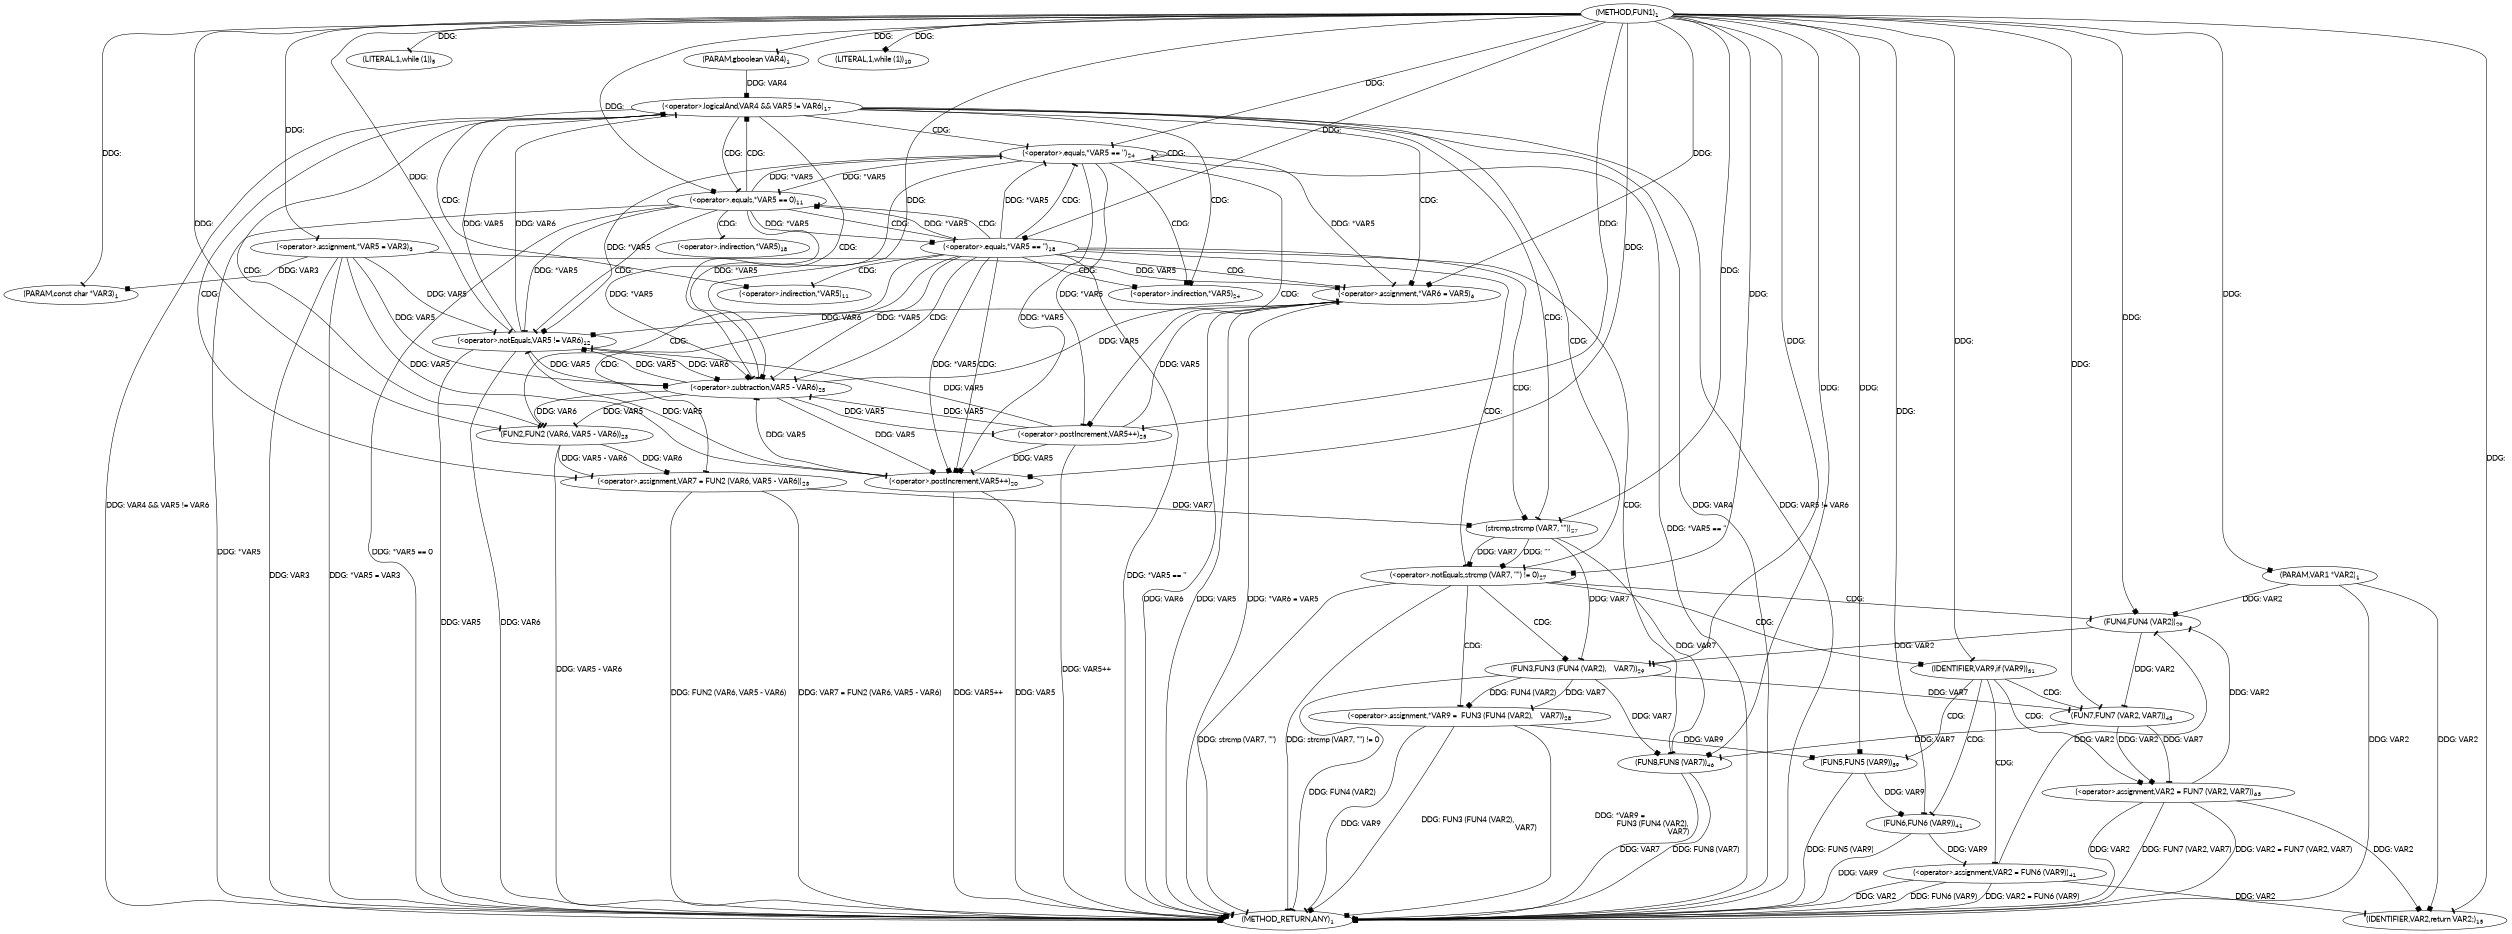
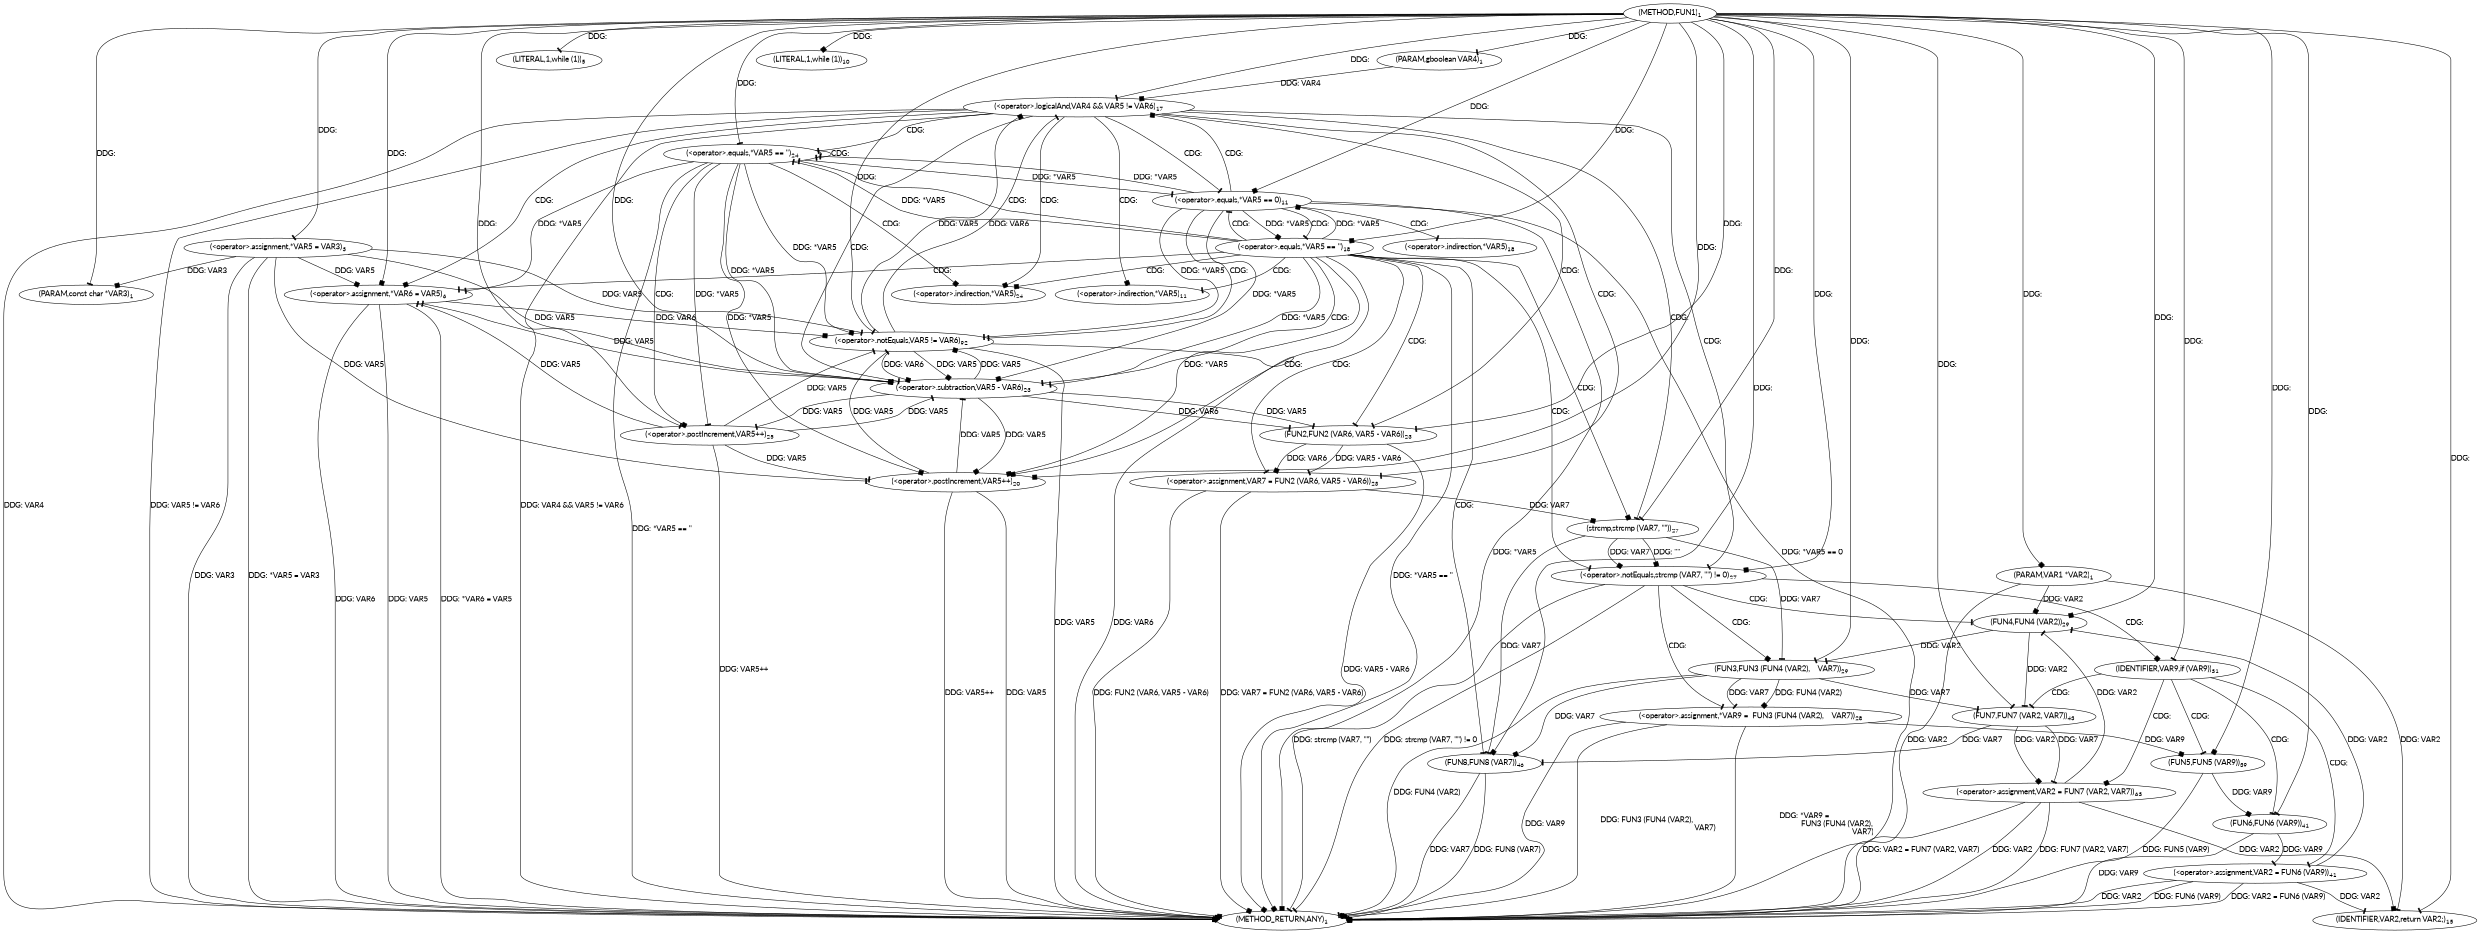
edge "(METHOD,FUN1)" -> "(<operator>.logicalAnd,VAR4 && VAR5 != VAR6)": added, label "DDG:"
node "(<operator>.notEquals,VAR5 != VAR6)": text "12" -> "92"
edge "(PARAM,VAR1 *VAR2)" -> "(IDENTIFIER,VAR2,return VAR2;)": arrowhead box -> tee
